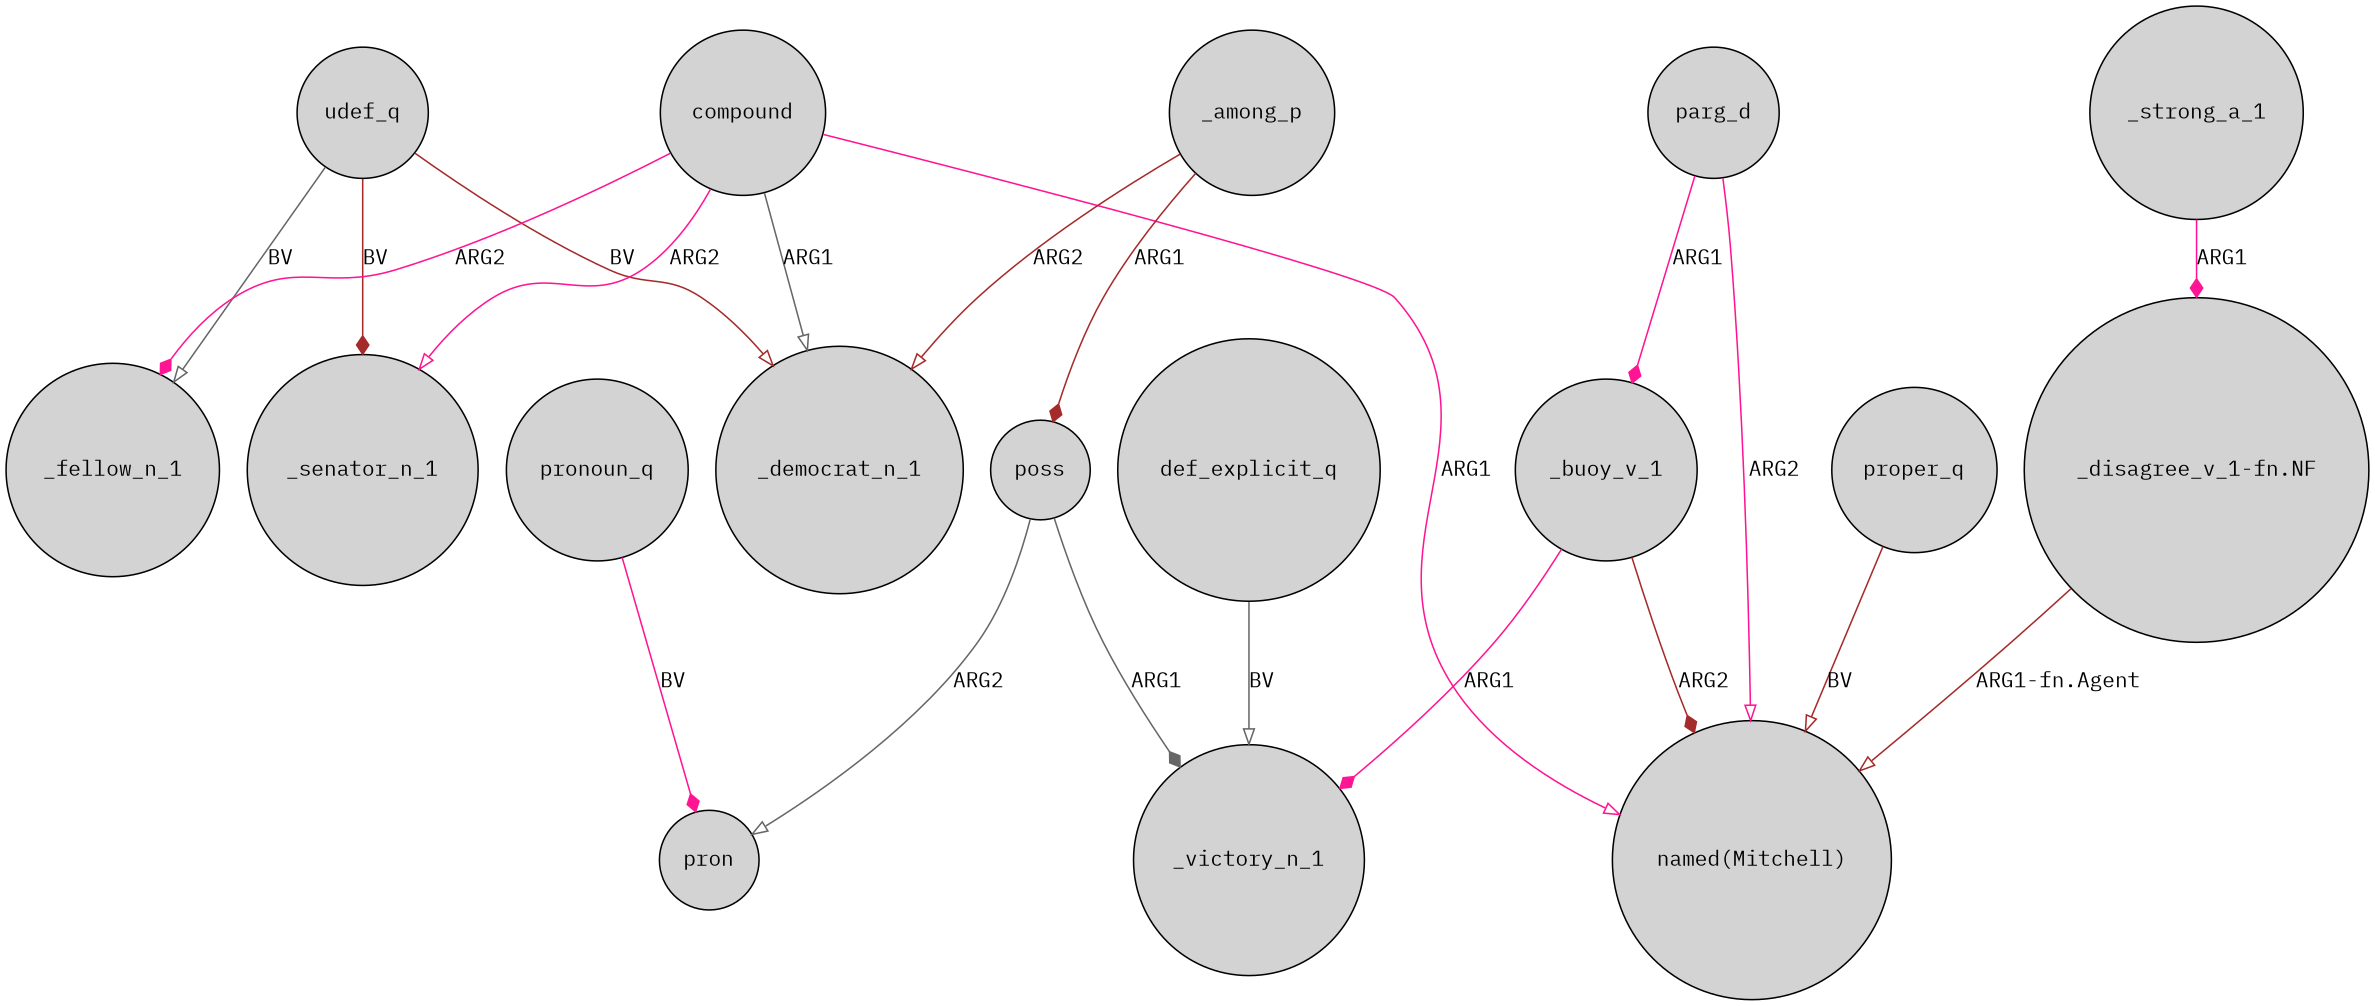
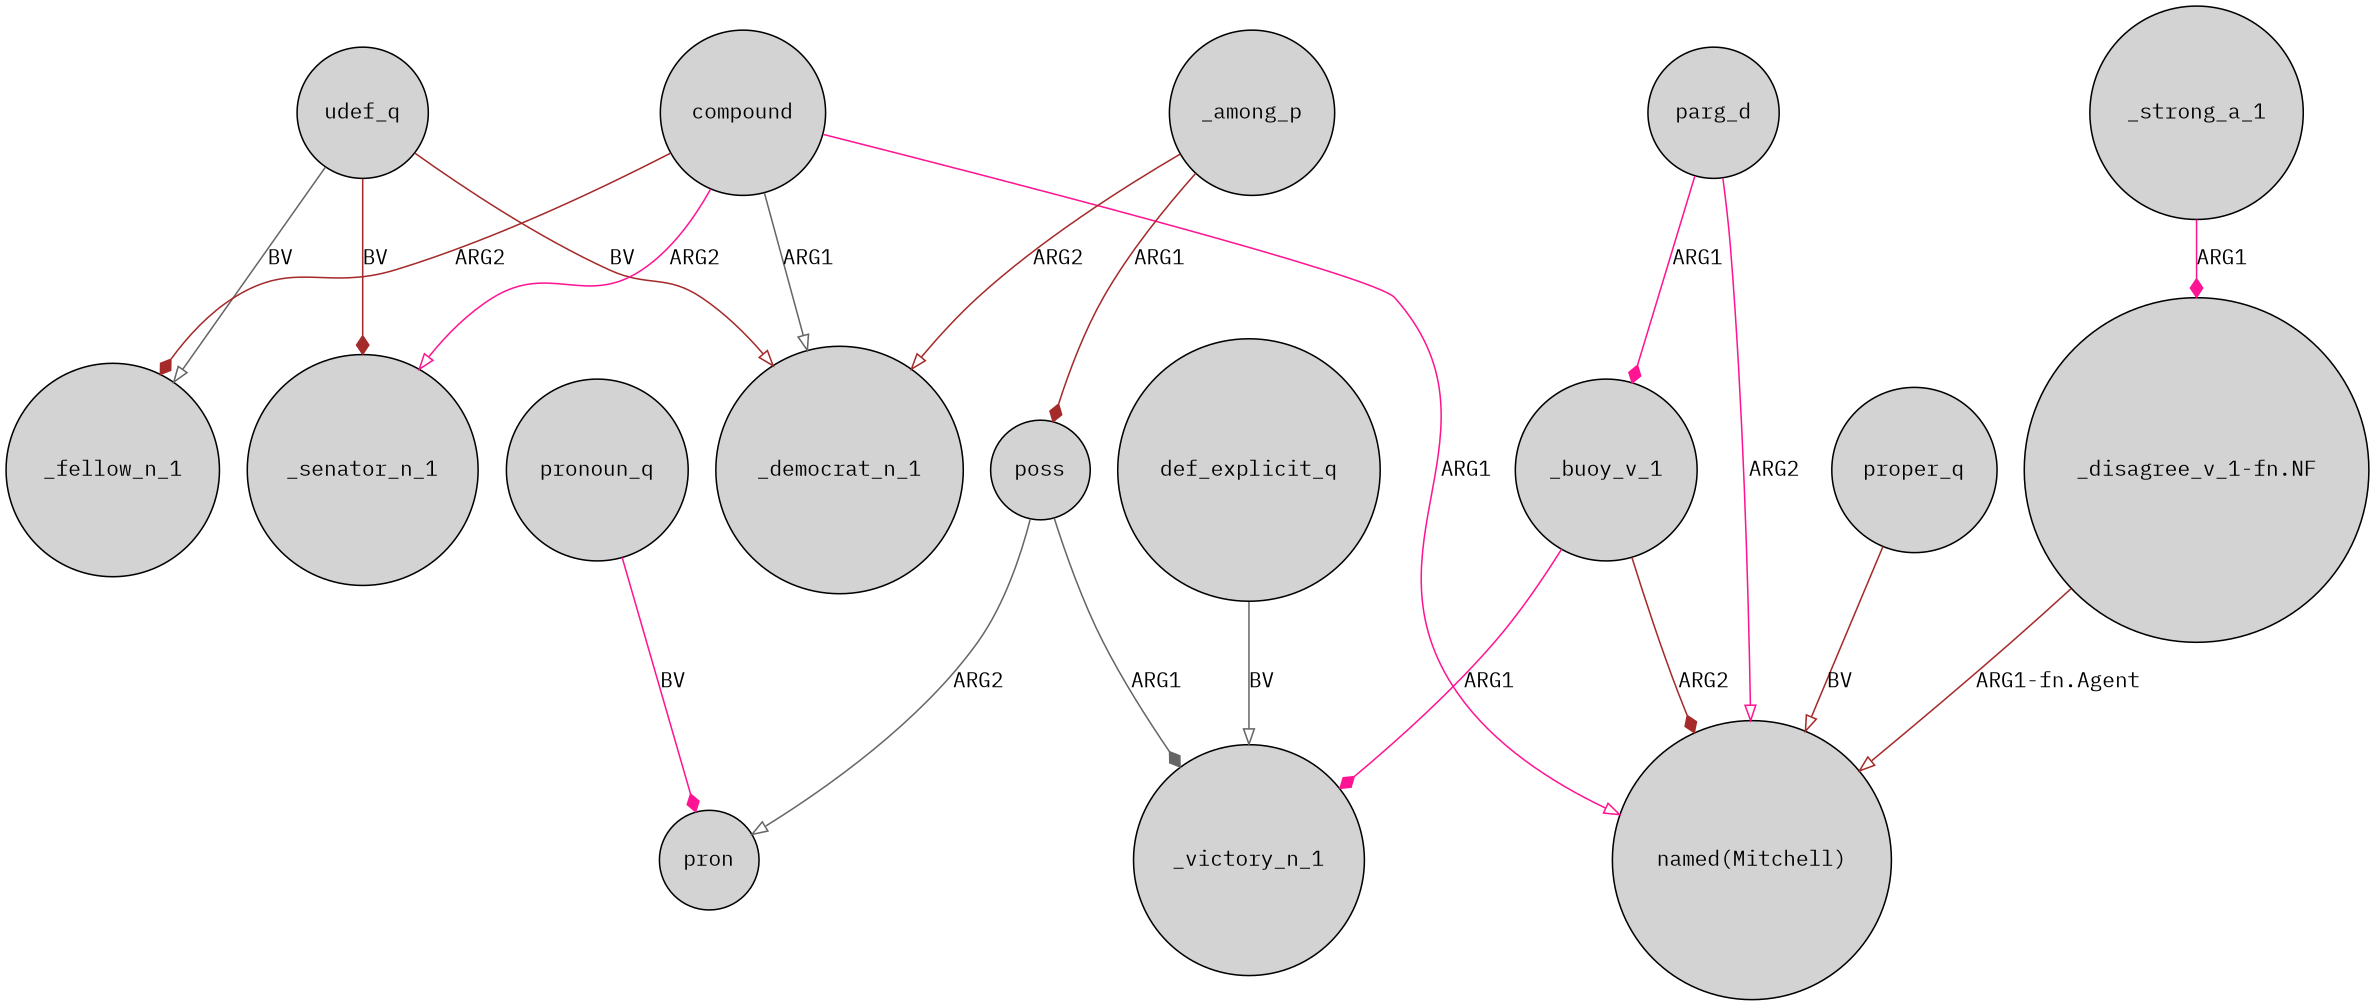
edge "compound" -> "_fellow_n_1": color deeppink -> brown
